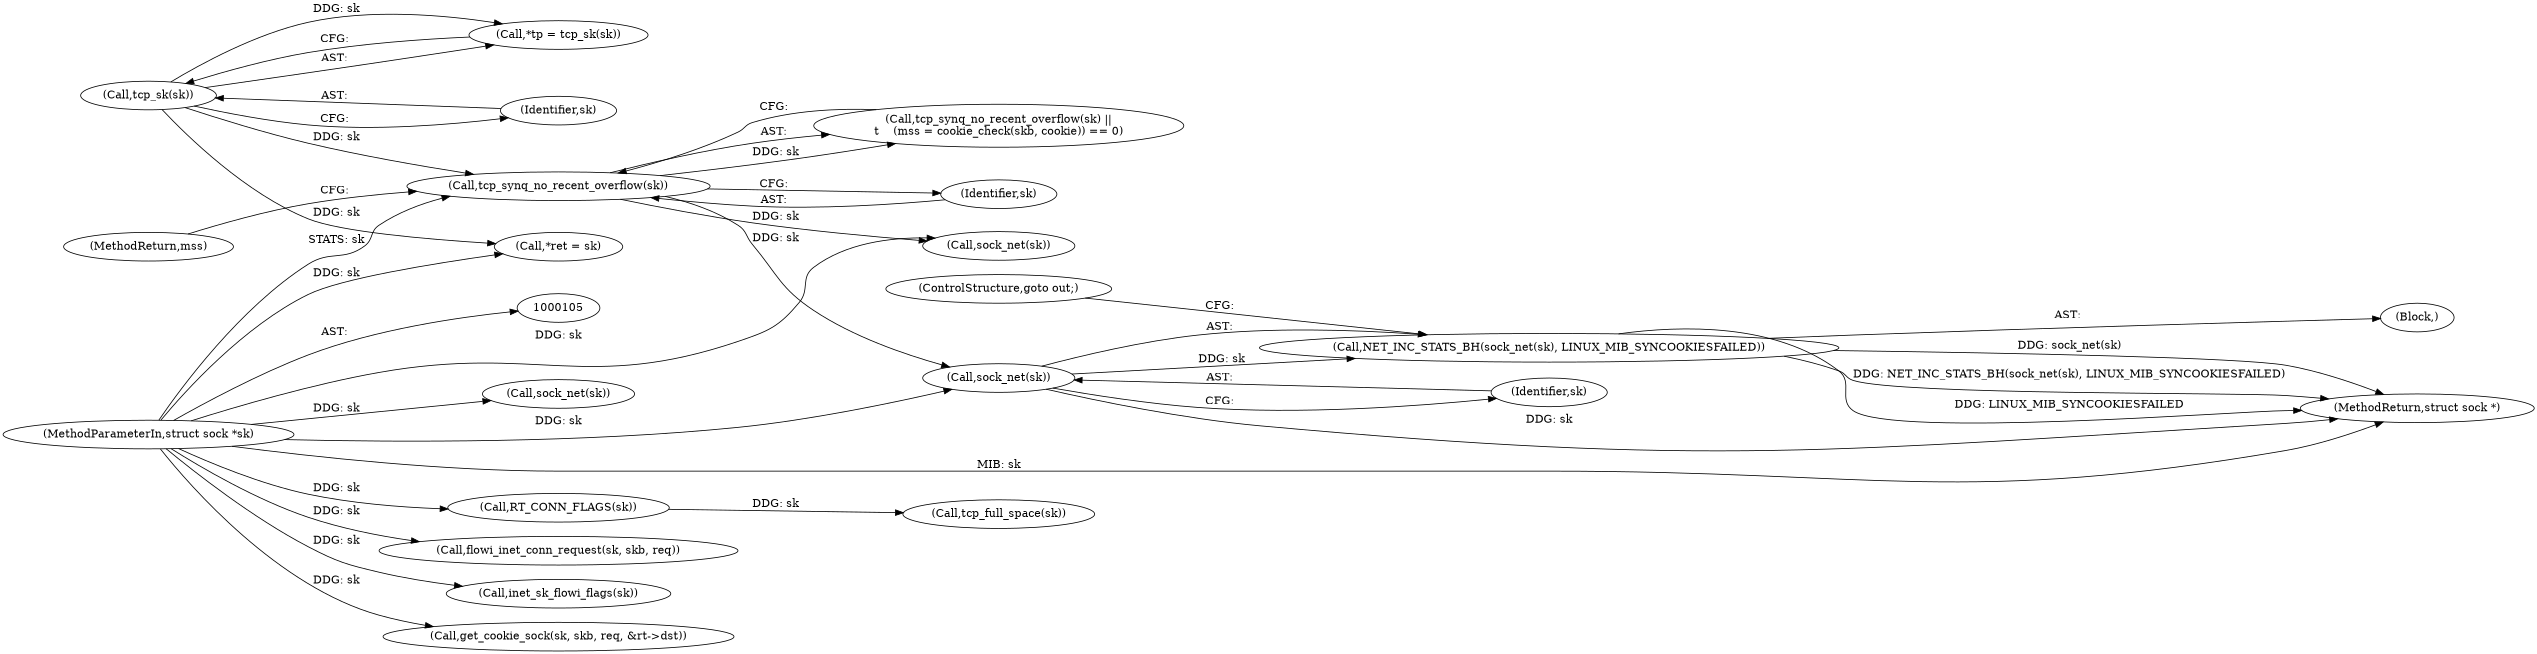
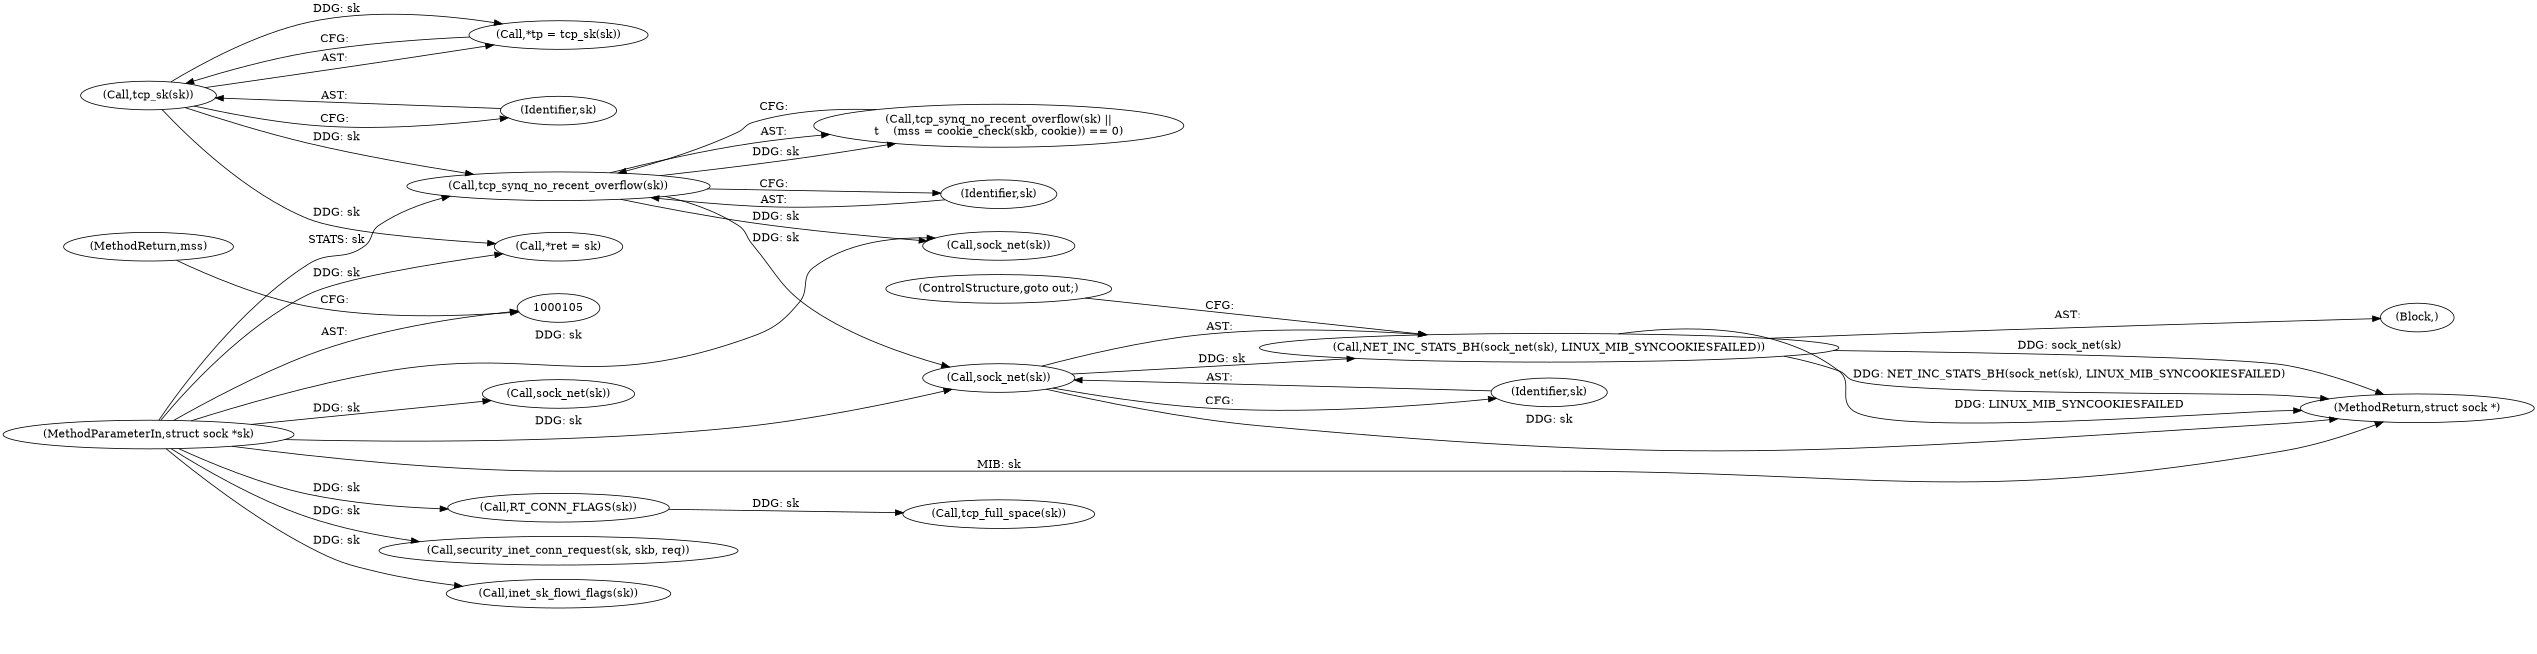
edge "(MethodReturn,mss)" -> "(Call,tcp_synq_no_recent_overflow(sk))": now "(MethodReturn,mss)" -> "1000105"
node "(Call,flowi_inet_conn_request(sk, skb, req))": label "(Call,flowi_inet_conn_request(sk, skb, req))" -> "(Call,security_inet_conn_request(sk, skb, req))"
node "(Call,get_cookie_sock(sk, skb, req, &rt->dst))": removed
